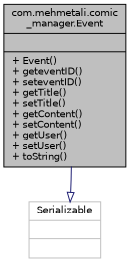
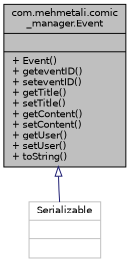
edge "com.mehmetali.comic" -> "Serializable": reversed
